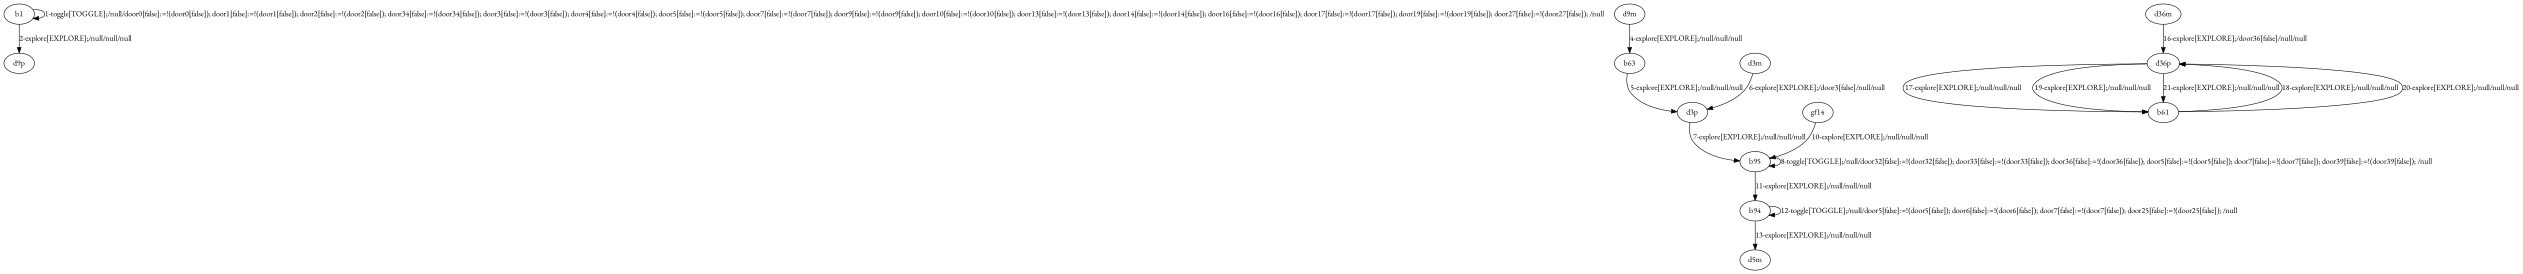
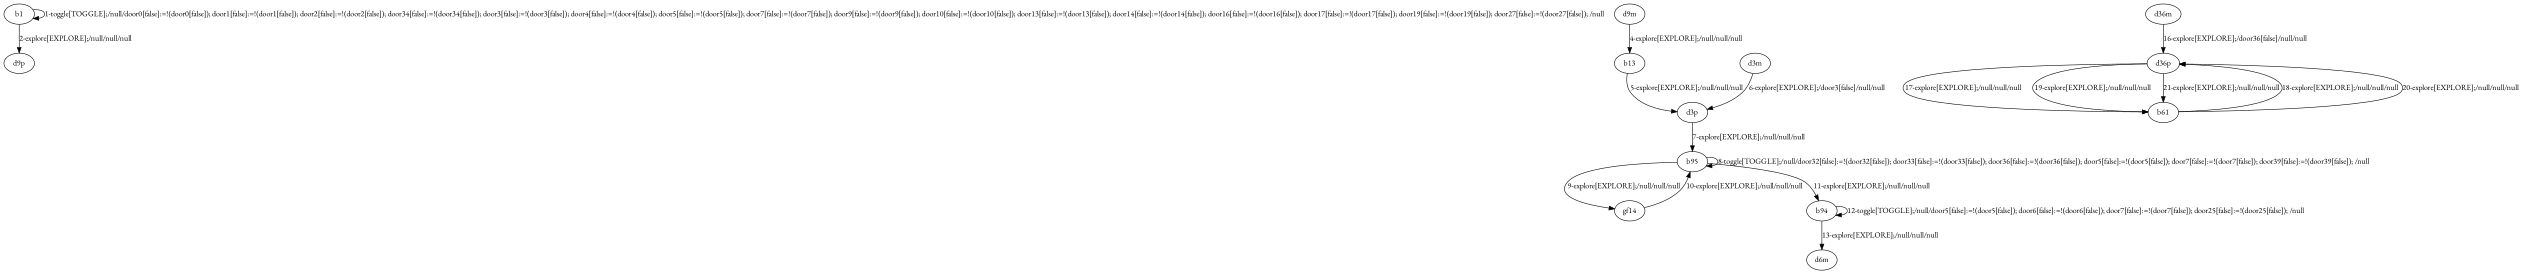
node "b63": label "b63" -> "b13"
edge "b95" -> "gf14": added, label "9-explore[EXPLORE];/null/null/null"
node "d5m": label "d5m" -> "d6m"
